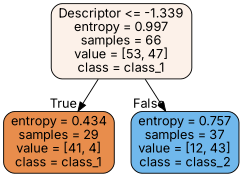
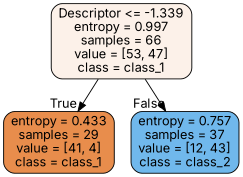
node "entropy = 0.434 samples = 29 value = [41, 4] class = class_1": label "entropy = 0.434 samples = 29 value = [41, 4] class = class_1" -> "entropy = 0.433 samples = 29 value = [41, 4] class = class_1"
